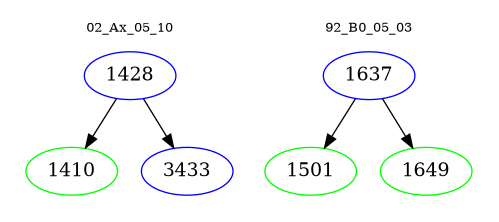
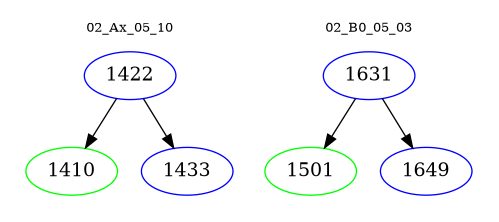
cluster "92_B0_05_03": label "92_B0_05_03" -> "02_B0_05_03"
node "1428": label "1428" -> "1422"
node "1637": label "1637" -> "1631"
node "3433": label "3433" -> "1433"
node "1649": color green -> blue
